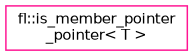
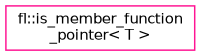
node "fl::is_member_pointer _pointer< T >": label "fl::is_member_pointer _pointer< T >" -> "fl::is_member_function _pointer< T >"
